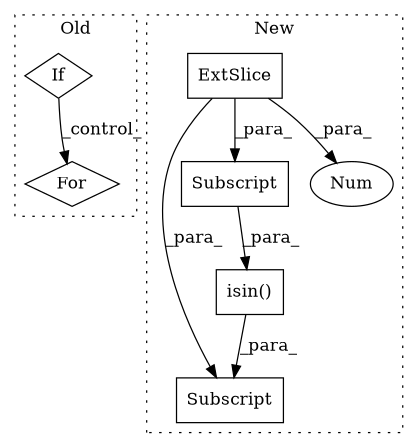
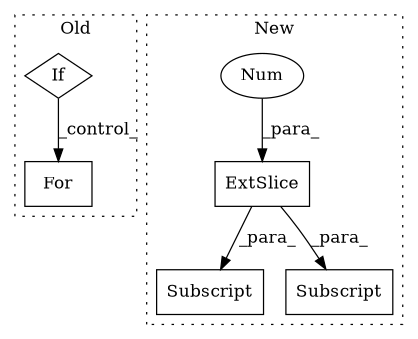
edge "ExtSlice" -> "Num": reversed
node "For": shape diamond -> box
node "isin()": removed
